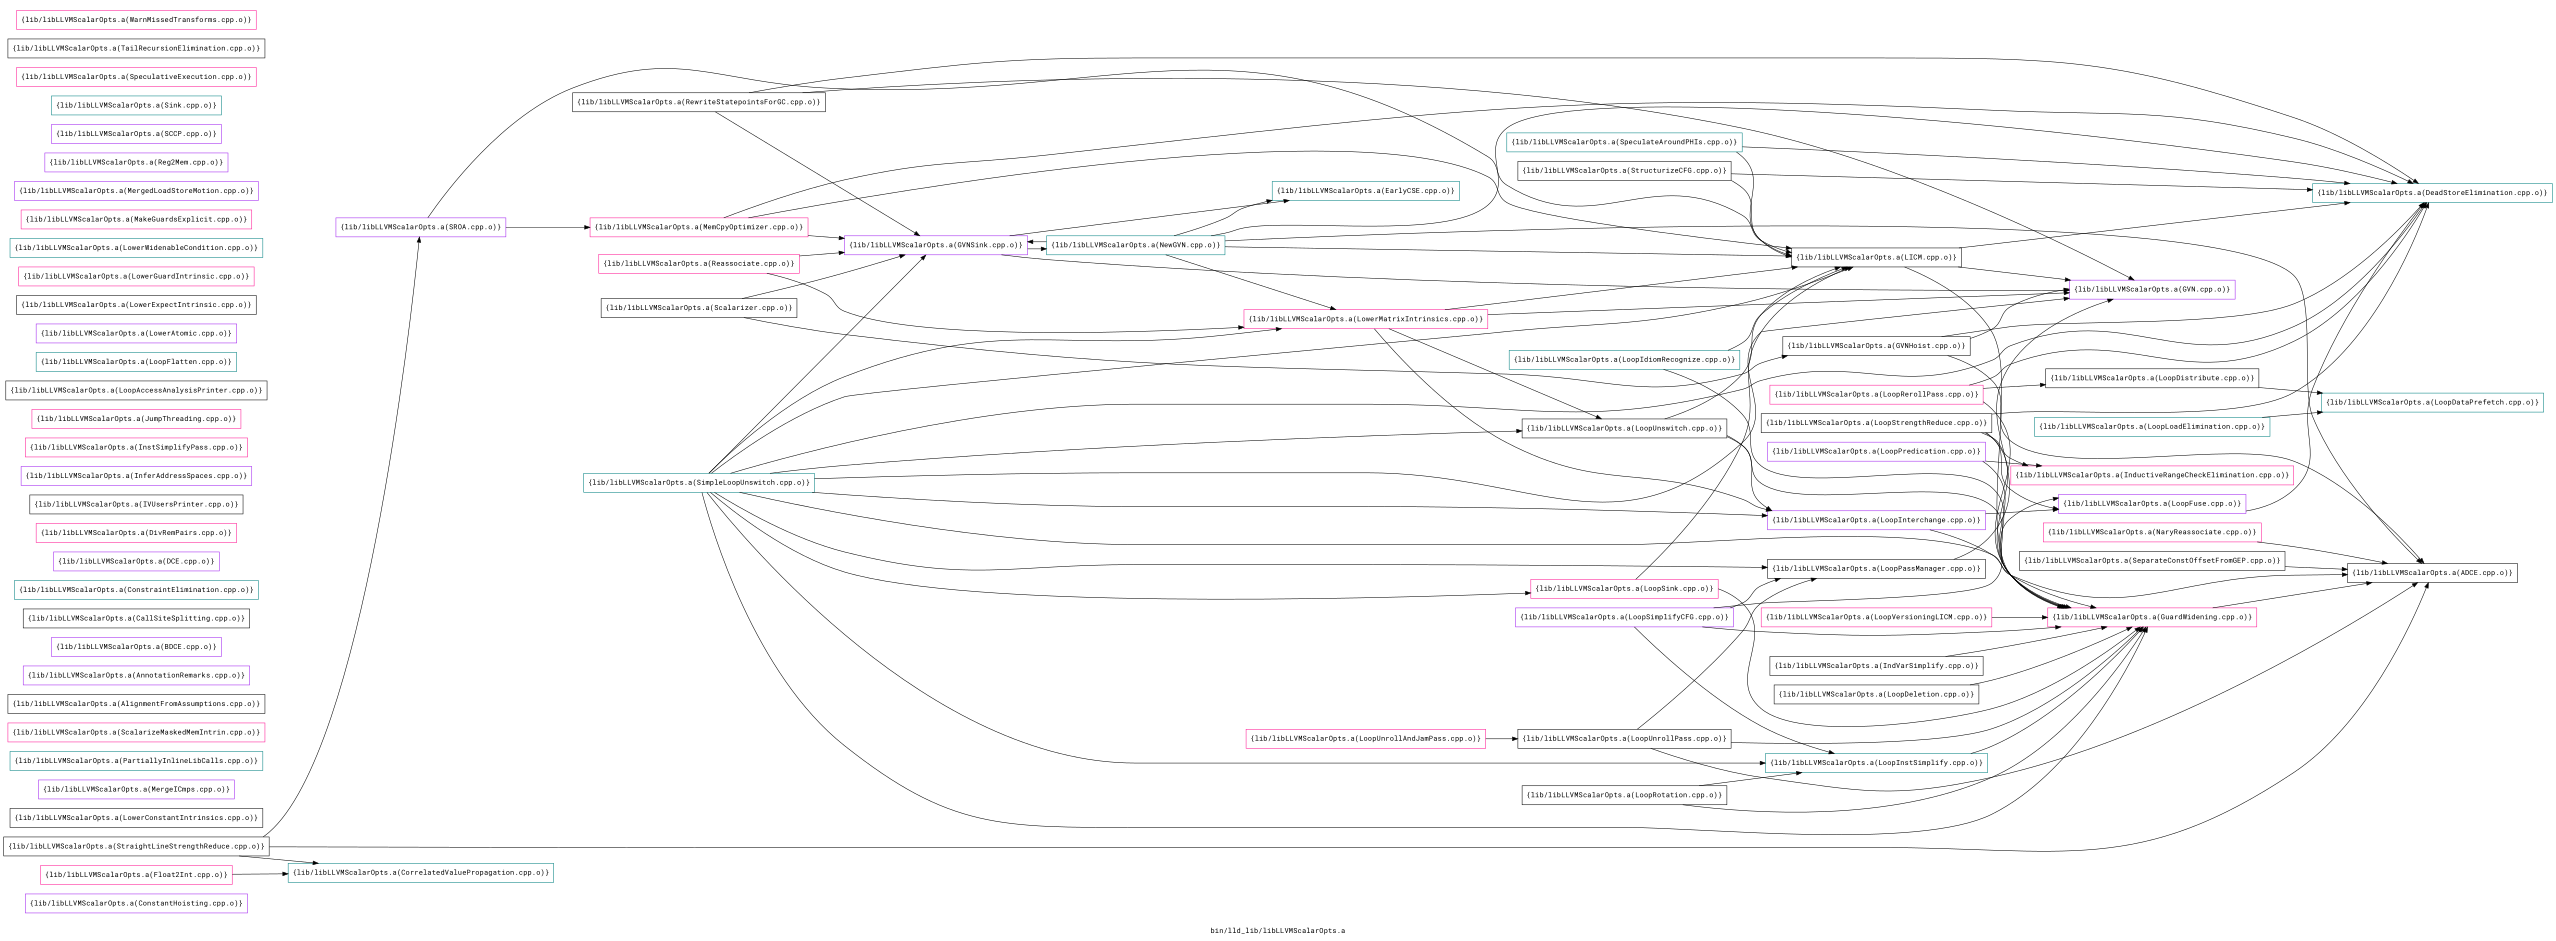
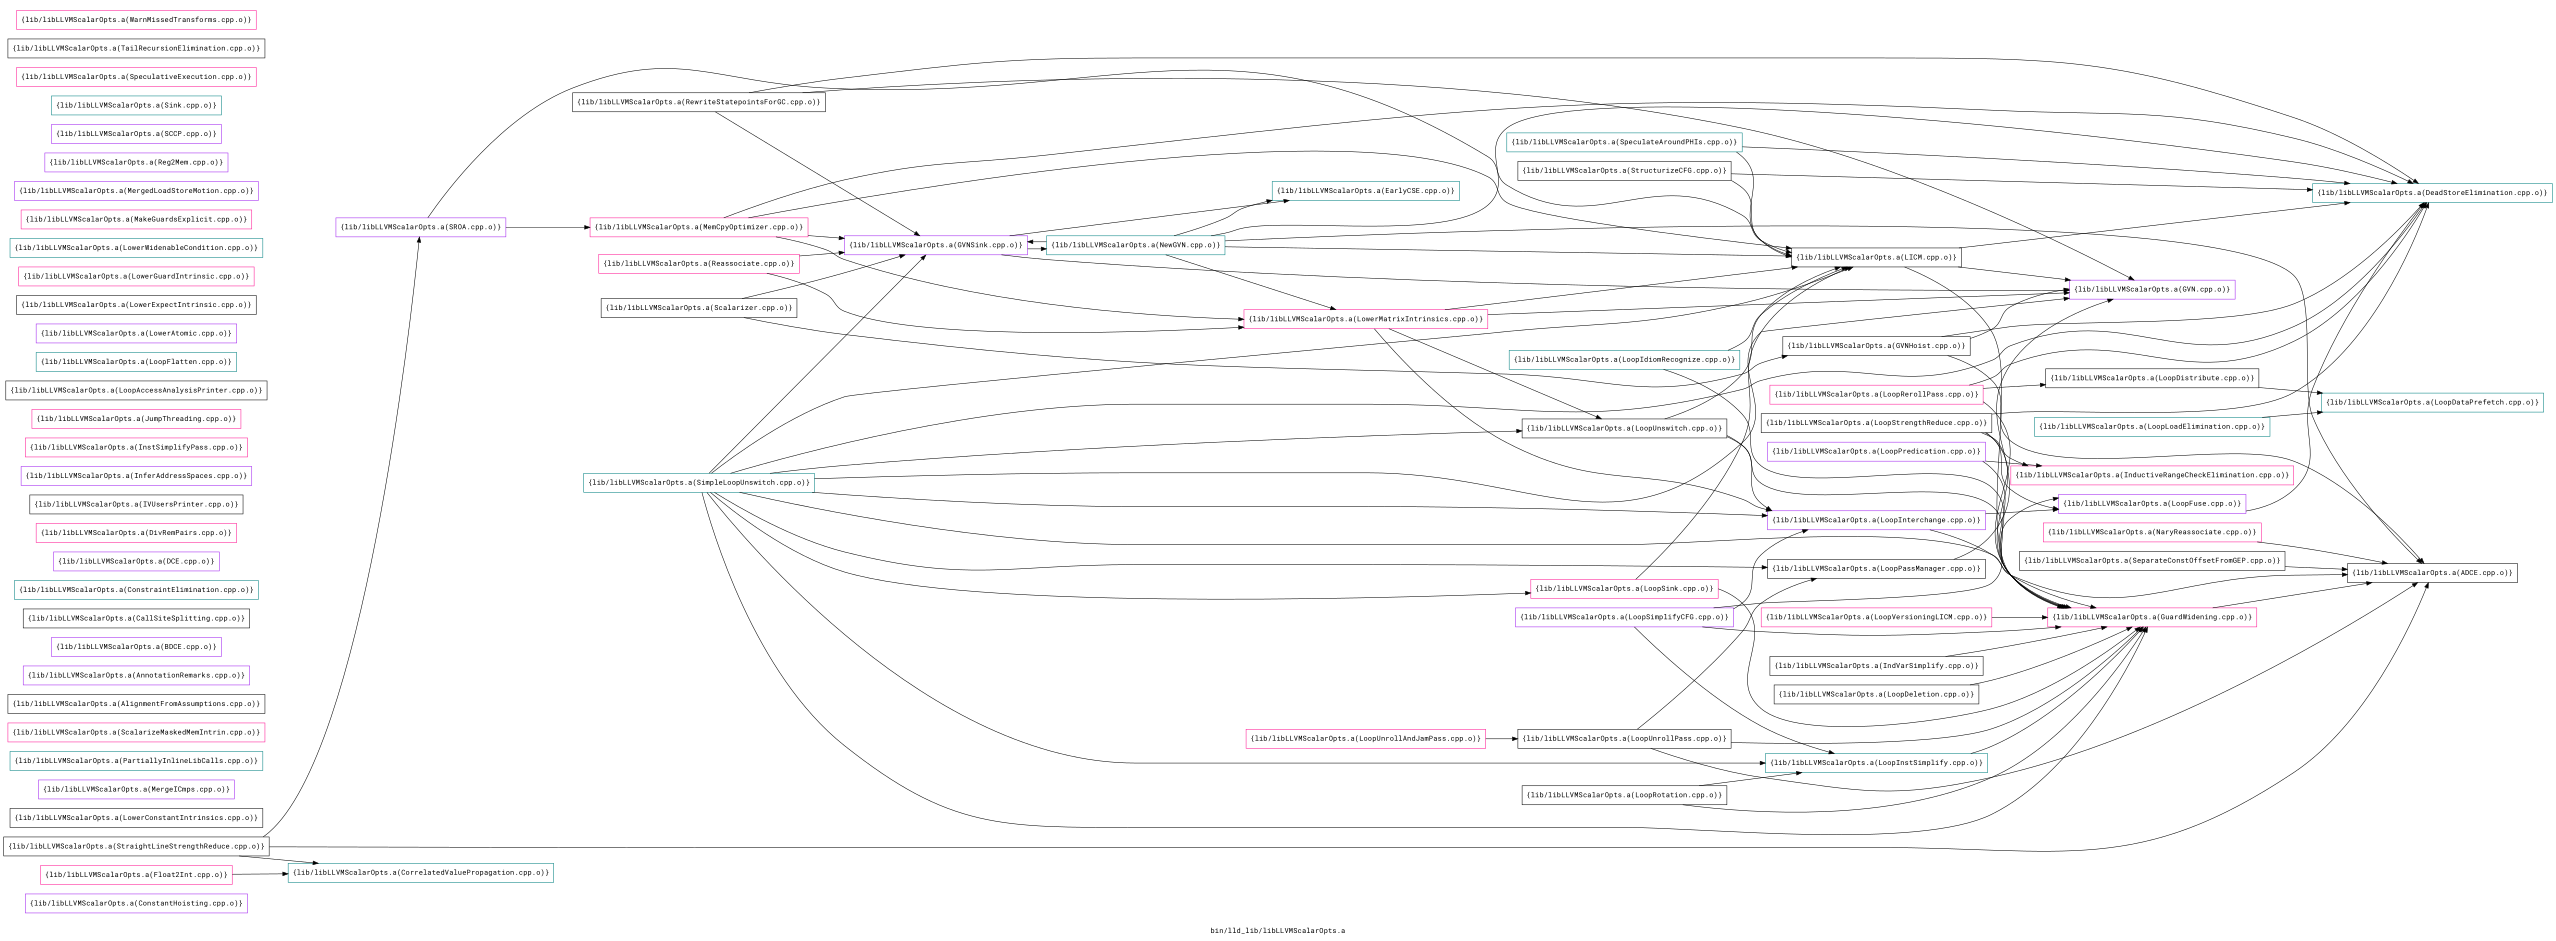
edge "{lib/libLLVMScalarOpts.a(SimpleLoopUnswitch.cpp.o)}" -> "{lib/libLLVMScalarOpts.a(LowerMatrixIntrinsics.cpp.o)}": now "{lib/libLLVMScalarOpts.a(MemCpyOptimizer.cpp.o)}" -> "{lib/libLLVMScalarOpts.a(LowerMatrixIntrinsics.cpp.o)}"
edge "{lib/libLLVMScalarOpts.a(LoopSimplifyCFG.cpp.o)}" -> "{lib/libLLVMScalarOpts.a(LoopPassManager.cpp.o)}": now "{lib/libLLVMScalarOpts.a(LoopSimplifyCFG.cpp.o)}" -> "{lib/libLLVMScalarOpts.a(LoopInterchange.cpp.o)}"
